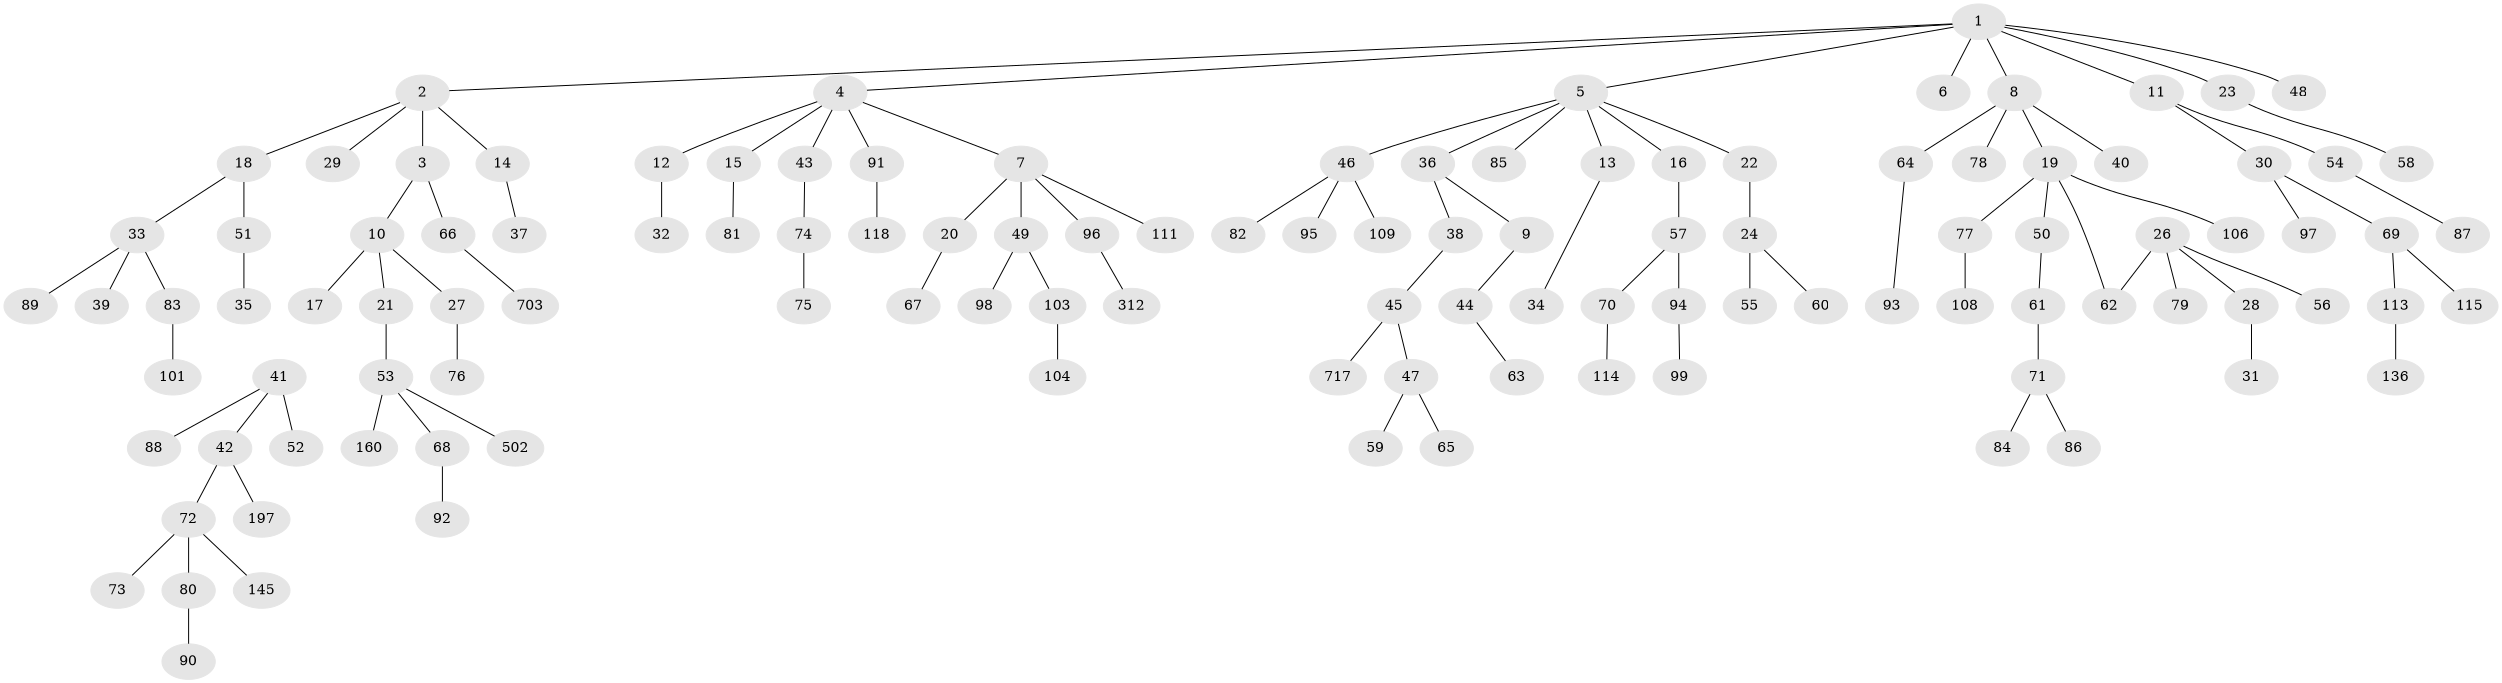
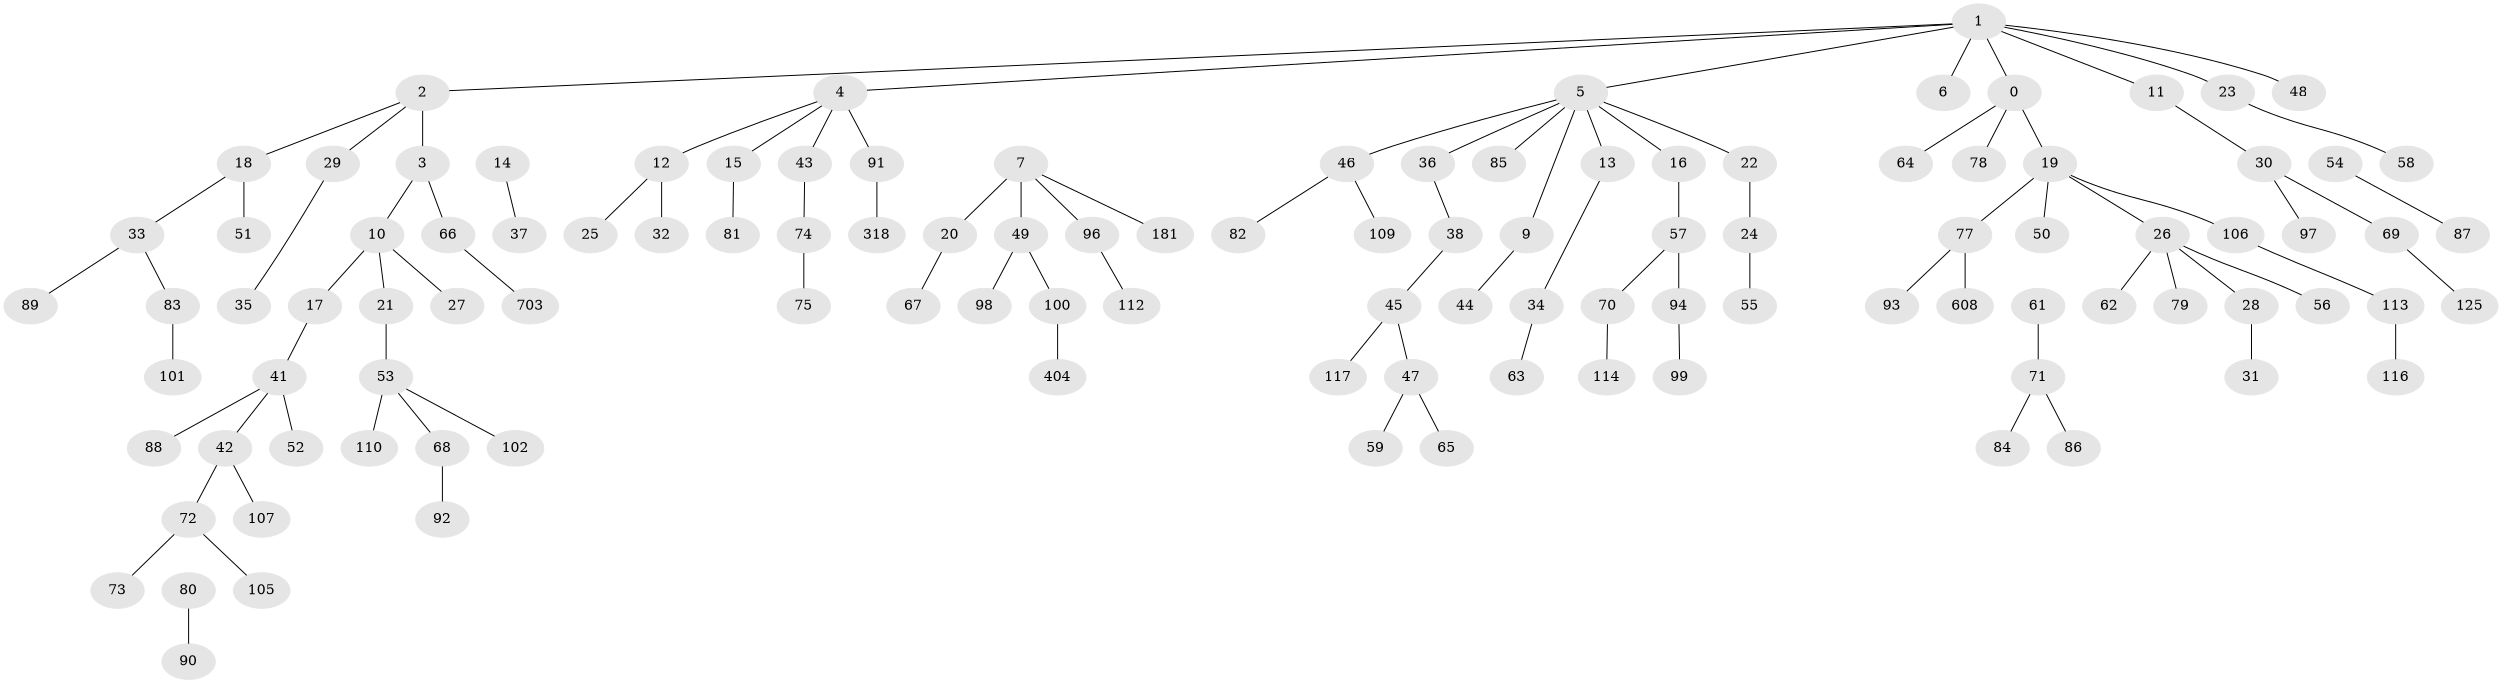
node "8": label "8" -> "0"
edge "2" -- "14": removed
edge "4" -- "7": removed
edge "11" -- "54": removed
node "40": removed
edge "36" -- "9": now "5" -- "9"
edge "19" -- "62": now "19" -- "26"
node "25": added
node "118": label "118" -> "318"
node "111": label "111" -> "181"
node "95": removed
edge "64" -- "93": now "77" -- "93"
edge "51" -- "35": now "29" -- "35"
edge "50" -- "61": removed
edge "69" -- "113": now "106" -- "113"
node "39": removed
node "103": label "103" -> "100"
node "312": label "312" -> "112"
node "60": removed
node "108": label "108" -> "608"
node "115": label "115" -> "125"
edge "17" -- "41": added
edge "44" -- "63": now "34" -- "63"
node "76": removed
node "104": label "104" -> "404"
node "717": label "717" -> "117"
node "136": label "136" -> "116"
node "160": label "160" -> "110"
node "502": label "502" -> "102"
node "197": label "197" -> "107"
edge "72" -- "80": removed
node "145": label "145" -> "105"
